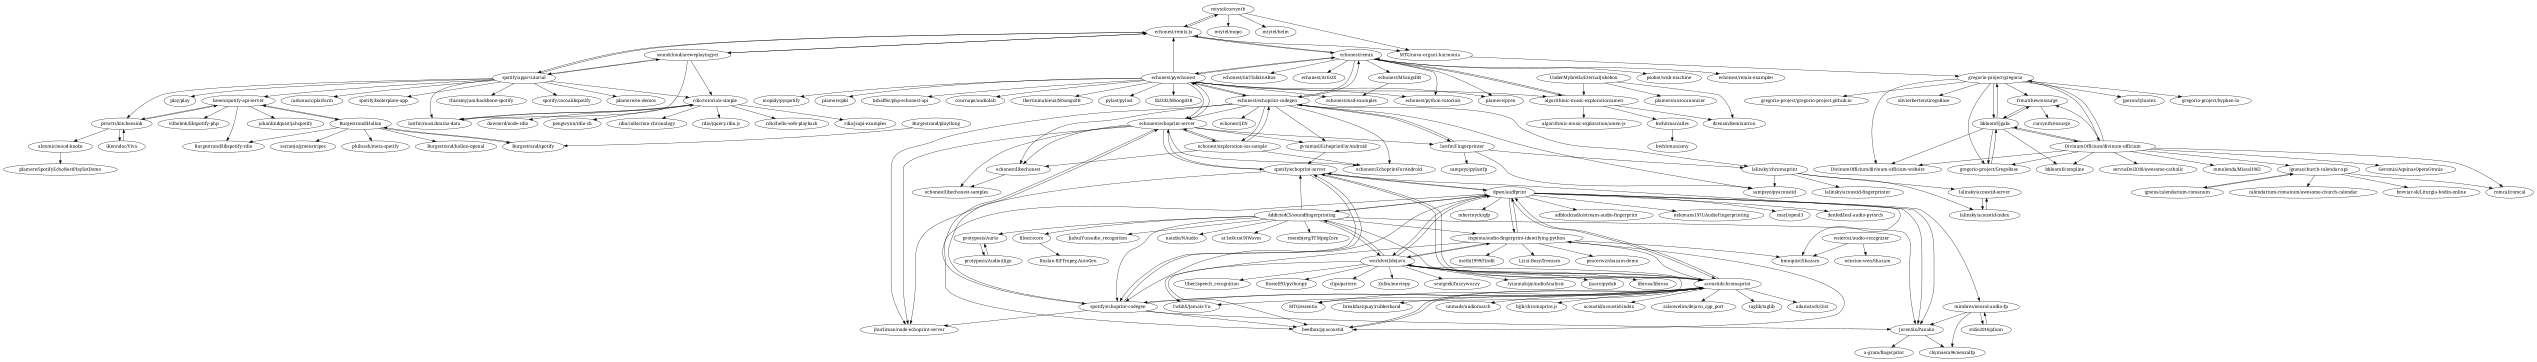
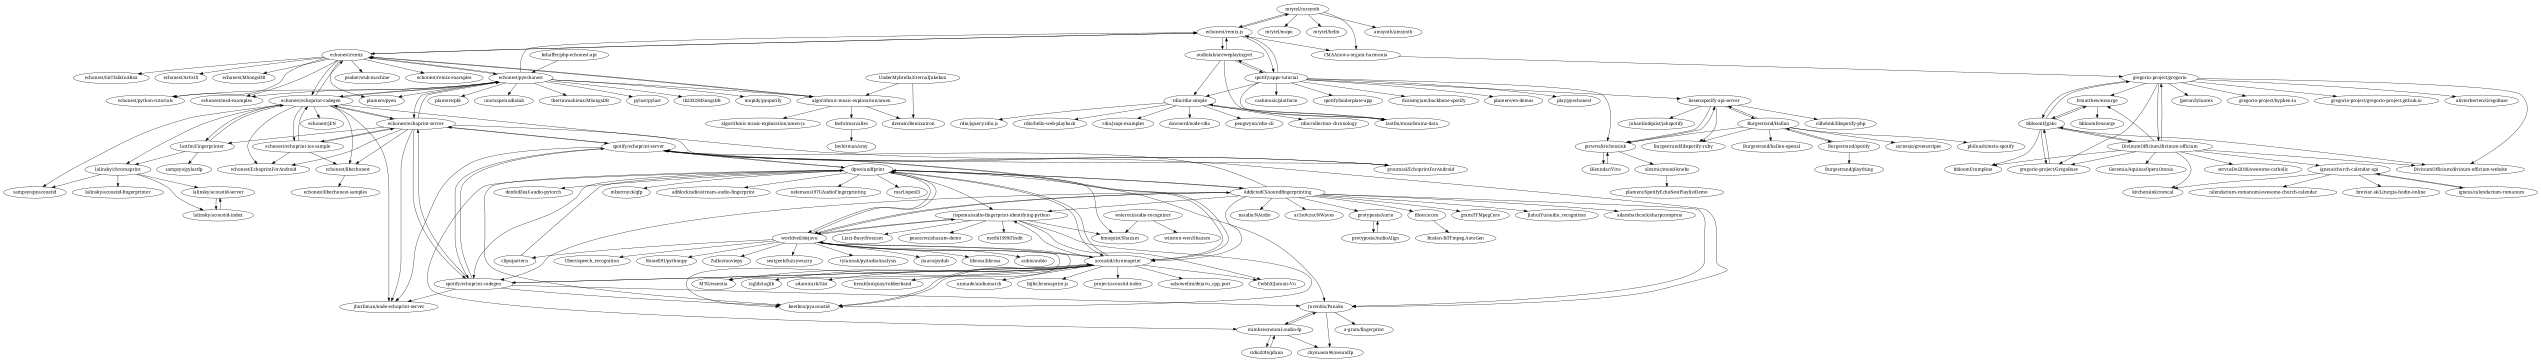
node "amsynth/amsynth": added
node "soundcloud/areweplayingyet": label "soundcloud/areweplayingyet" -> "audiolab/areweplayingyet"
node "MTG/nova-organi-harmonia": label "MTG/nova-organi-harmonia" -> "CMAA/nova-organi-harmonia"
edge "echonest/MSongsDB" -> "echonest/msd-examples": now "echonest/remix" -> "echonest/msd-examples"
edge "echonest/pyechonest" -> "bshaffer/php-echonest-api": reversed
node "play/play": label "play/play" -> "play/pyechonest"
node "spotify/cocoalibspotify": removed
node "rdio/tutorials-simple": label "rdio/tutorials-simple" -> "rdio/rdio-simple"
node "plamere/autocanonizer": removed
node "cursynth/exsurge": label "cursynth/exsurge" -> "bbloomf/exsurge"
edge "Burgestrand/Hallon" -> "ptrwtts/kitchensink": added
edge "echonest/echoprint-server" -> "echonest/libechonest-samples": now "echonest/echoprint-server" -> "echonest/echoprint-codegen"
edge "Burgestrand/plaything" -> "Burgestrand/spotify": reversed
node "Burgestrand/libspotify-rdio": label "Burgestrand/libspotify-rdio" -> "Burgestrand/libspotify-ruby"
node "echonest/exploration-ios-sample": label "echonest/exploration-ios-sample" -> "echonest/echoprint-ios-sample"
edge "gvsumasl/EchoprintForAndroid" -> "spotify/echoprint-server": reversed
node "mmolenda/Missal1962": removed
edge "lastfm/Fingerprinter" -> "sampsyo/pyacoustid": removed
node "romcal/romcal": label "romcal/romcal" -> "kitchensink/romcal"
node "adamhathcock/sharpcompress": added
edge "itspoma/audio-fingerprint-identifying-python" -> "dpwe/audfprint": now "clips/pattern" -> "dpwe/audfprint"
node "rosenbjerg/FFMpegCore": label "rosenbjerg/FFMpegCore" -> "gram/FFMpegCore"
node "aubio/aubio": added
node "acoustid/acoustid-index": label "acoustid/acoustid-index" -> "project/acoustid-index"
edge "JorenSix/Panako" -> "mimbres/neural-audio-fp": added
